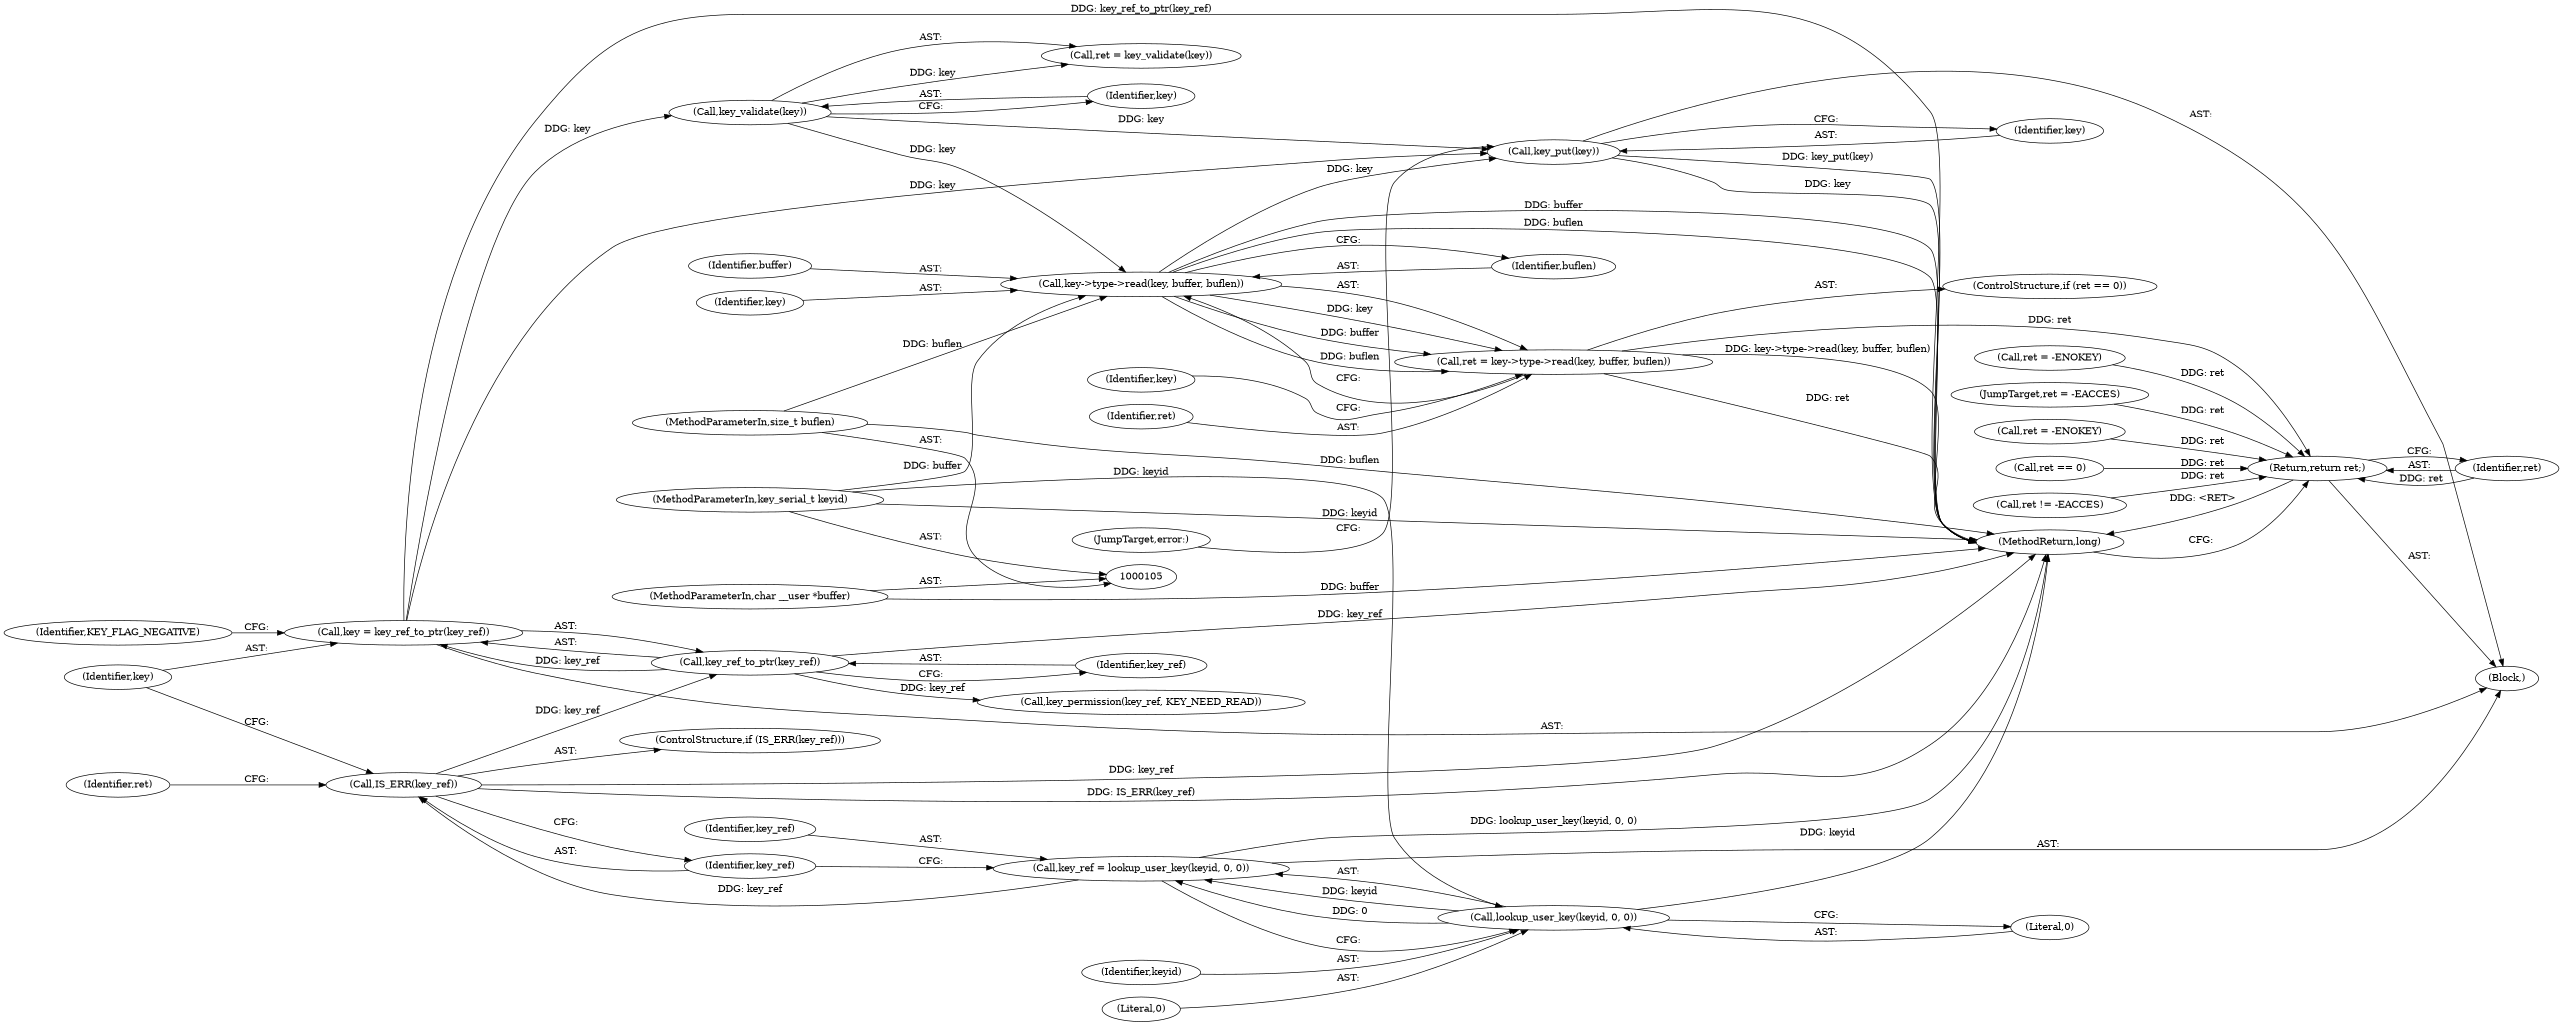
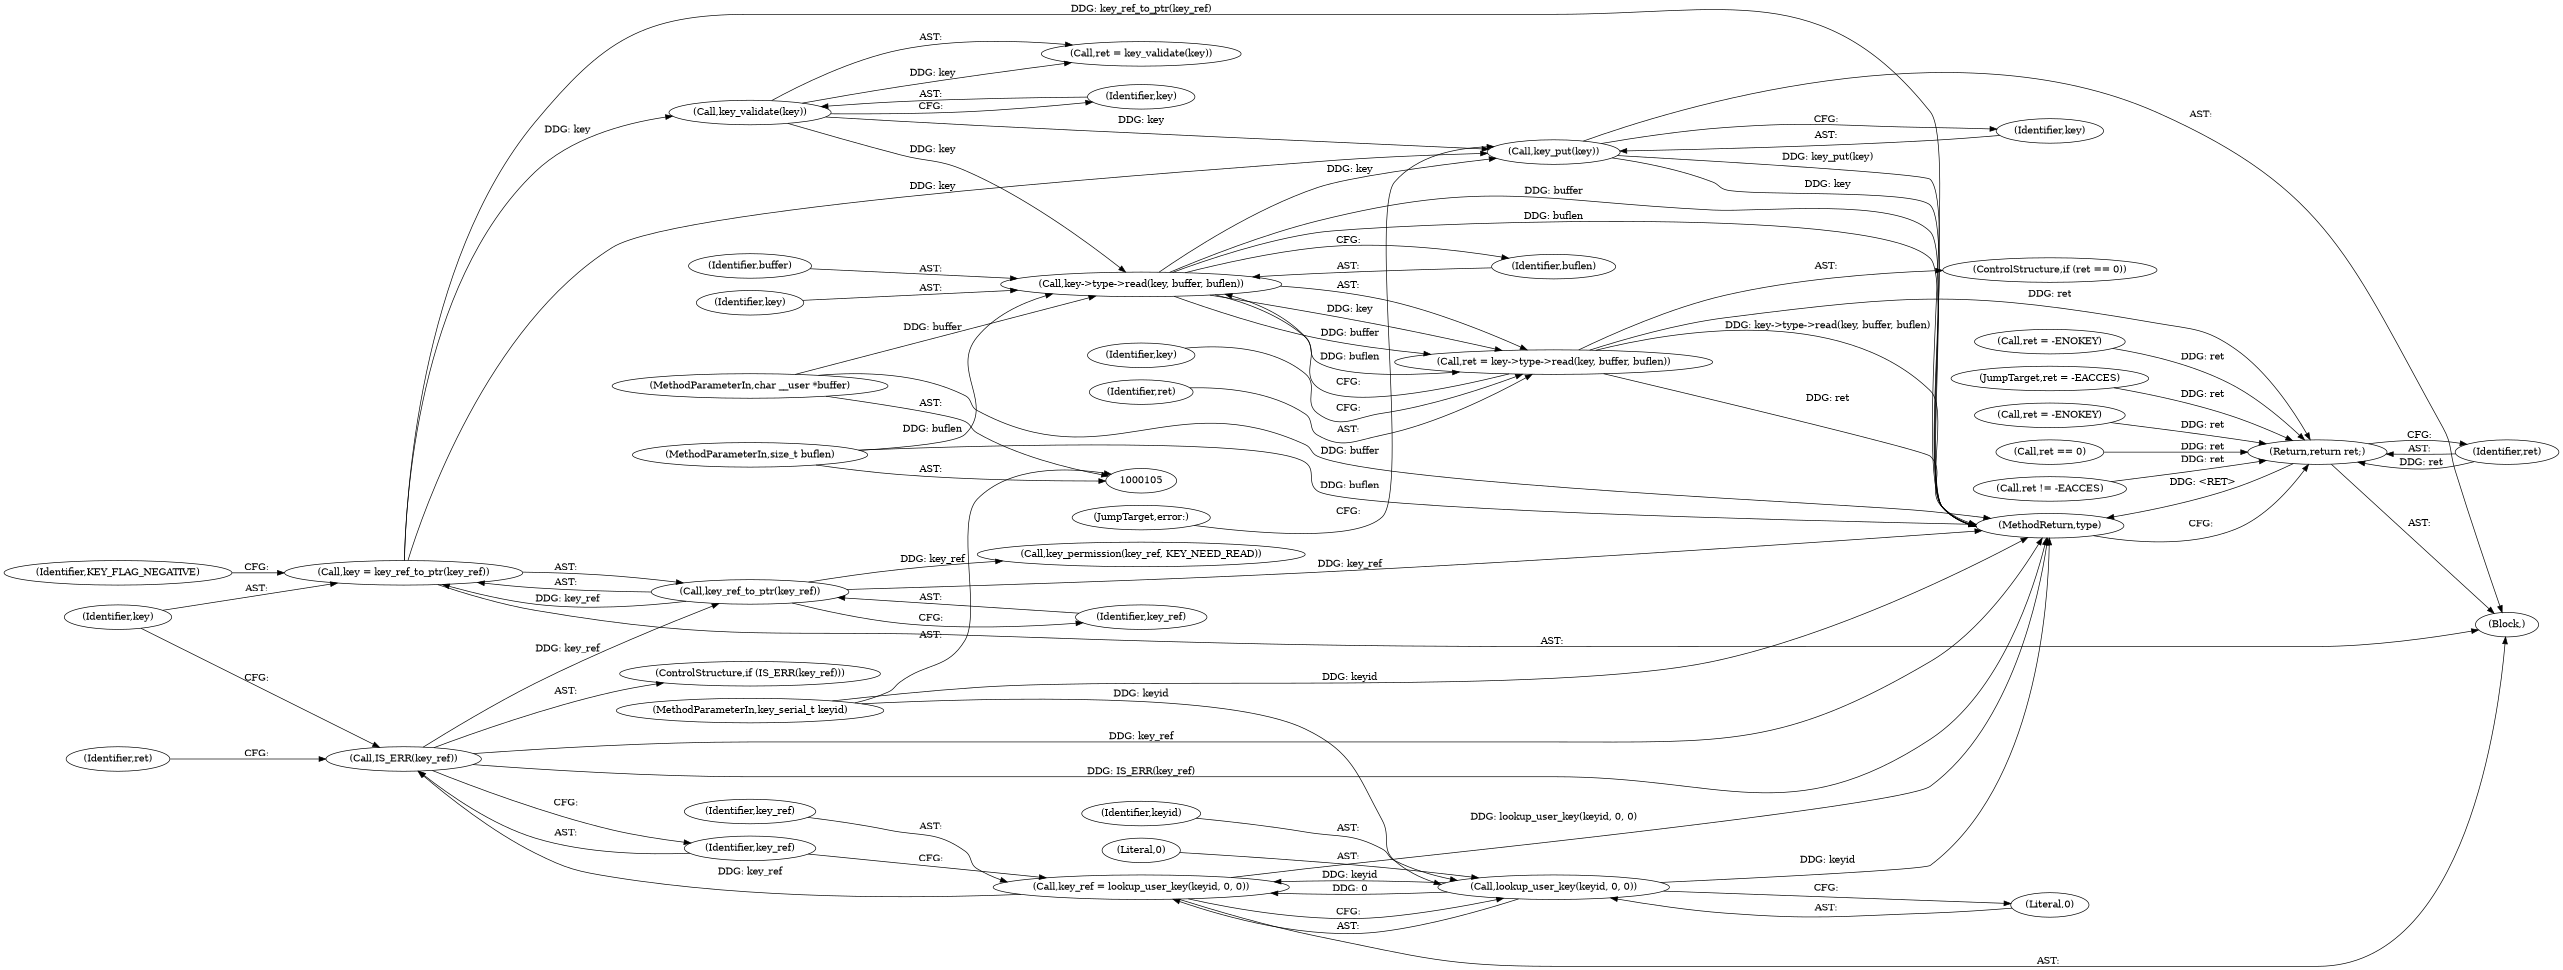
edge "(MethodParameterIn,key_serial_t keyid)" -> "(Call,key->type->read(key, buffer, buflen))": now "(MethodParameterIn,char __user *buffer)" -> "(Call,key->type->read(key, buffer, buflen))"
node "(MethodReturn,long)": label "(MethodReturn,long)" -> "(MethodReturn,type)"
